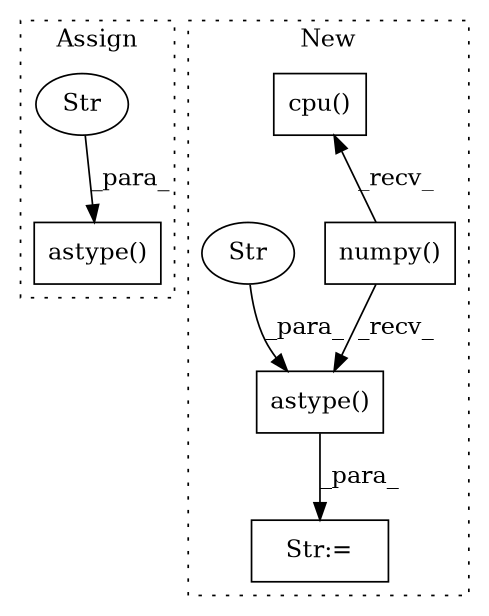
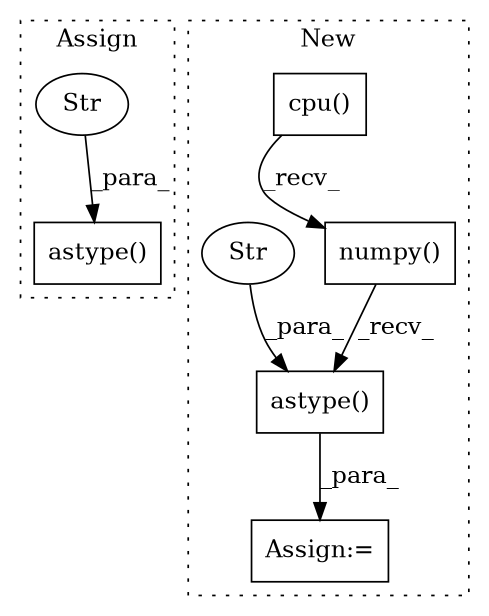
edge "numpy()" -> "cpu()": reversed
node "Str:=": label "Str:=" -> "Assign:="
